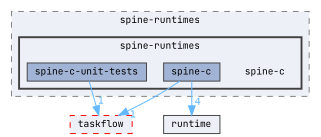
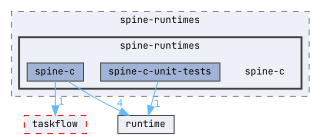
edge "spine-c-unit-tests" -> "taskflow": now "spine-c-unit-tests" -> "runtime"
